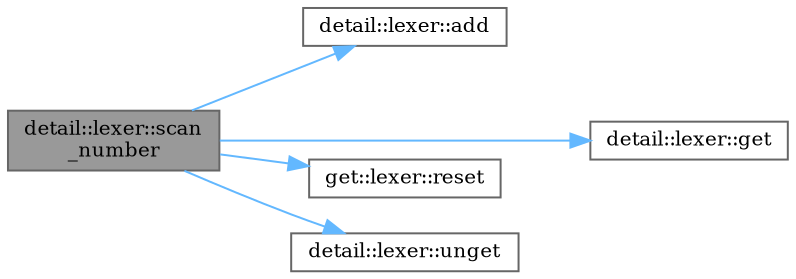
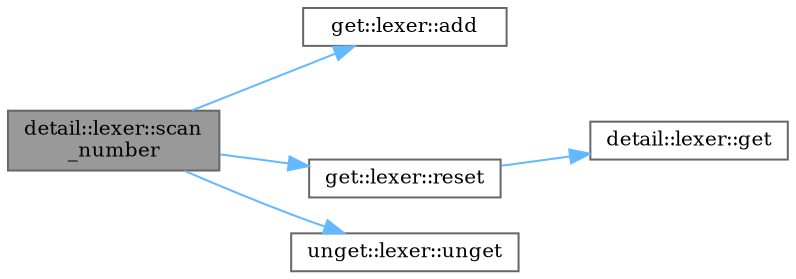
node "detail::lexer::add": label "detail::lexer::add" -> "get::lexer::add"
edge "detail::lexer::scan _number" -> "detail::lexer::get": now "get::lexer::reset" -> "detail::lexer::get"
node "detail::lexer::unget": label "detail::lexer::unget" -> "unget::lexer::unget"
